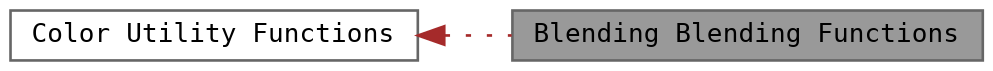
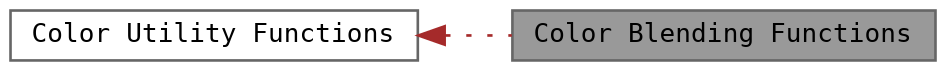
node "Blending Blending Functions": label "Blending Blending Functions" -> "Color Blending Functions"
